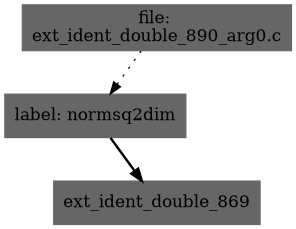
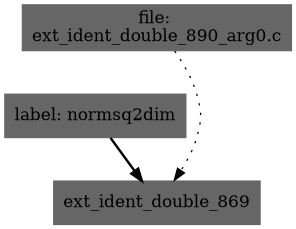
edge "file: ext_ident_double_890_arg0.c" -> "label: normsq2dim": now "file: ext_ident_double_890_arg0.c" -> "ext_ident_double_869"
